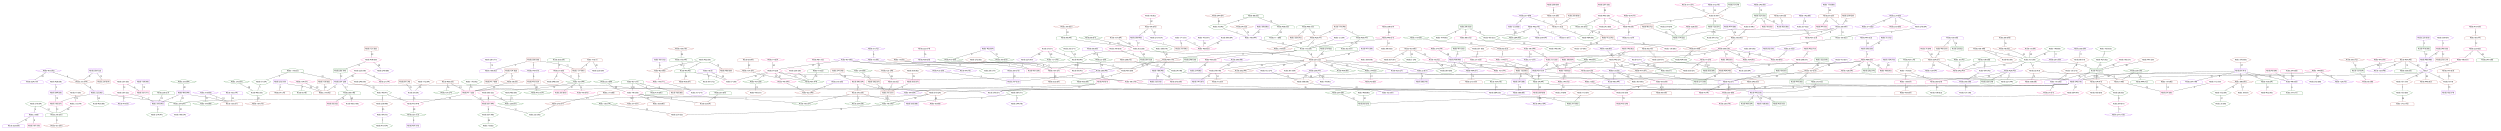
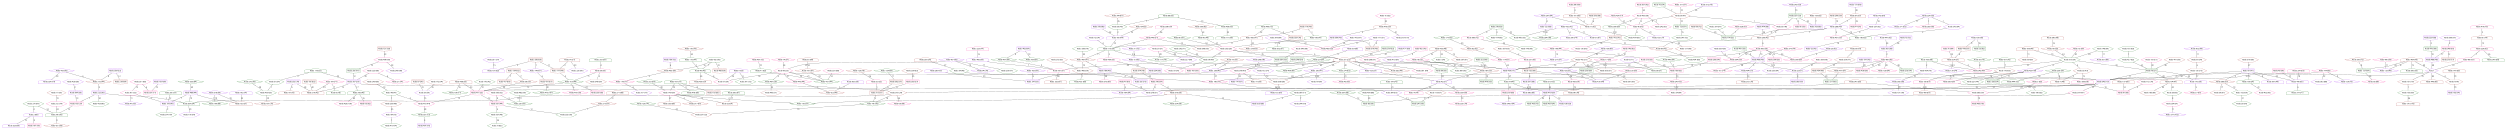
node "Nodo 157 (84)": removed
edge "Nodo 132 (60)" -- "Nodo 54 (44)": now "Nodo 132 (60)" -- "Nodo 430 (44)"
